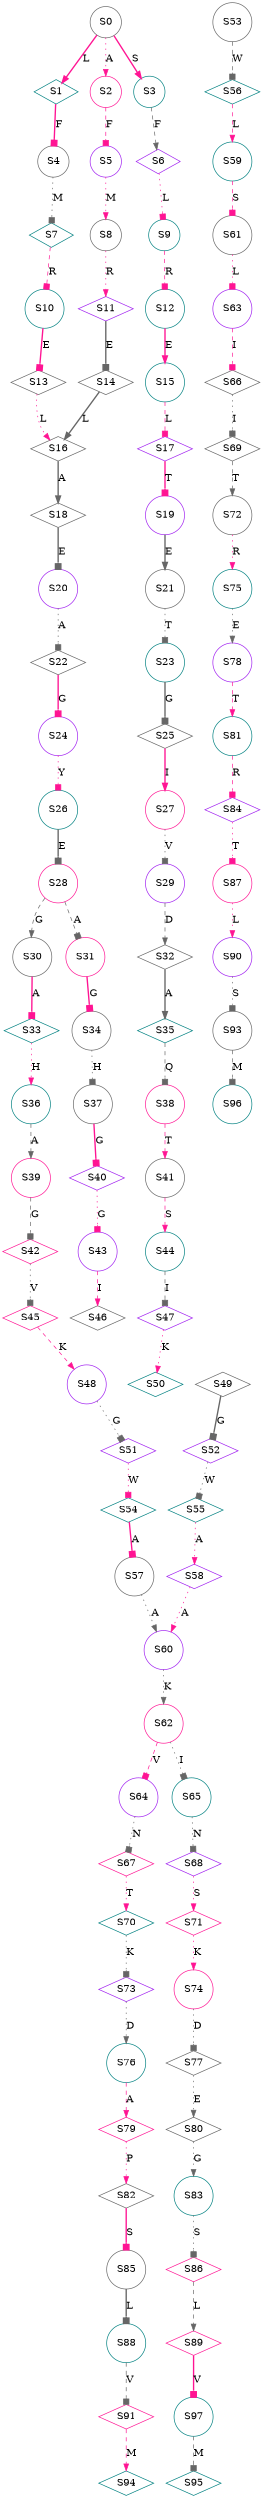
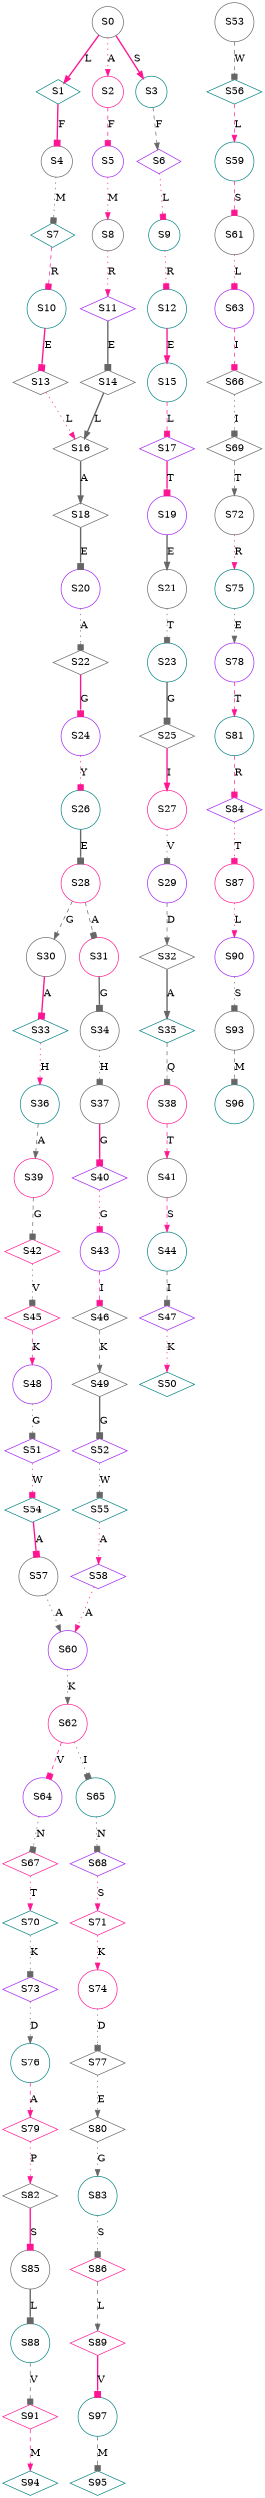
edge "S9" -> "S12": style dashed -> dotted
edge "S31" -> "S34": color deeppink -> gray40
edge "S43" -> "S46": arrowhead normal -> box
edge "S46" -> "S49": added, label "K"
